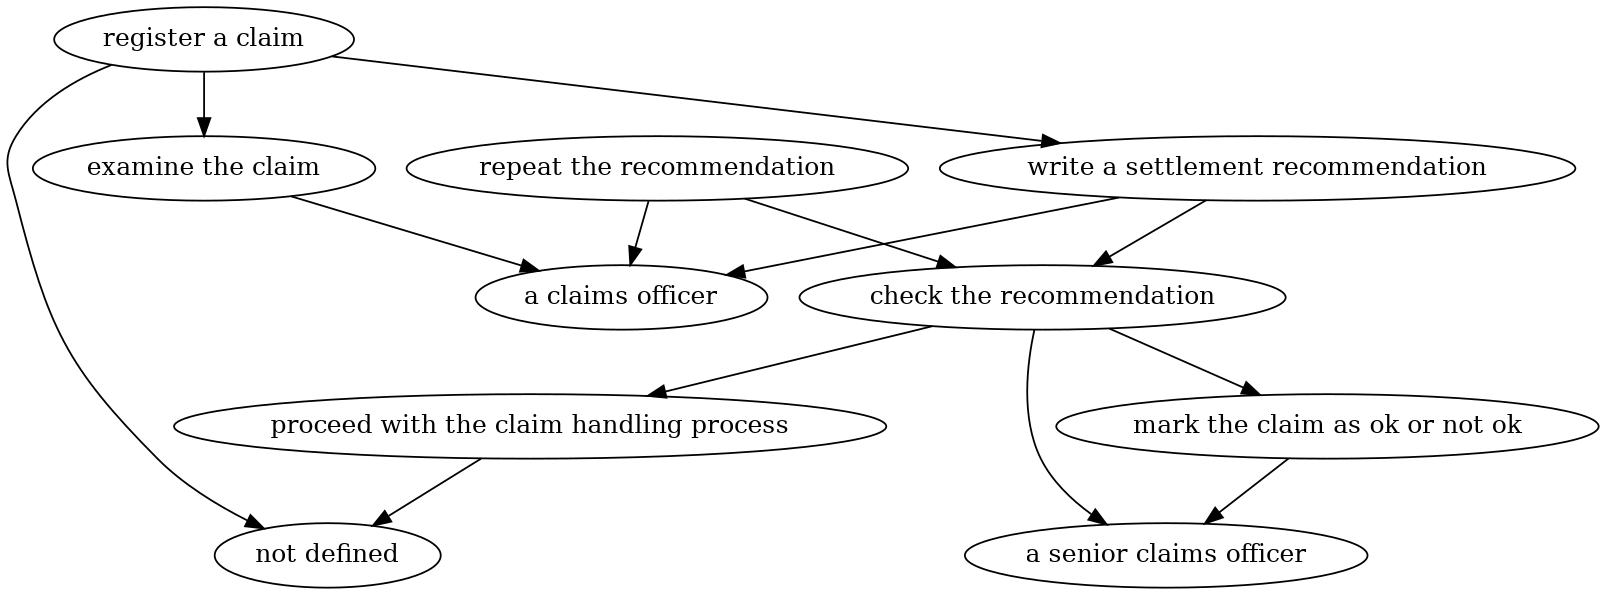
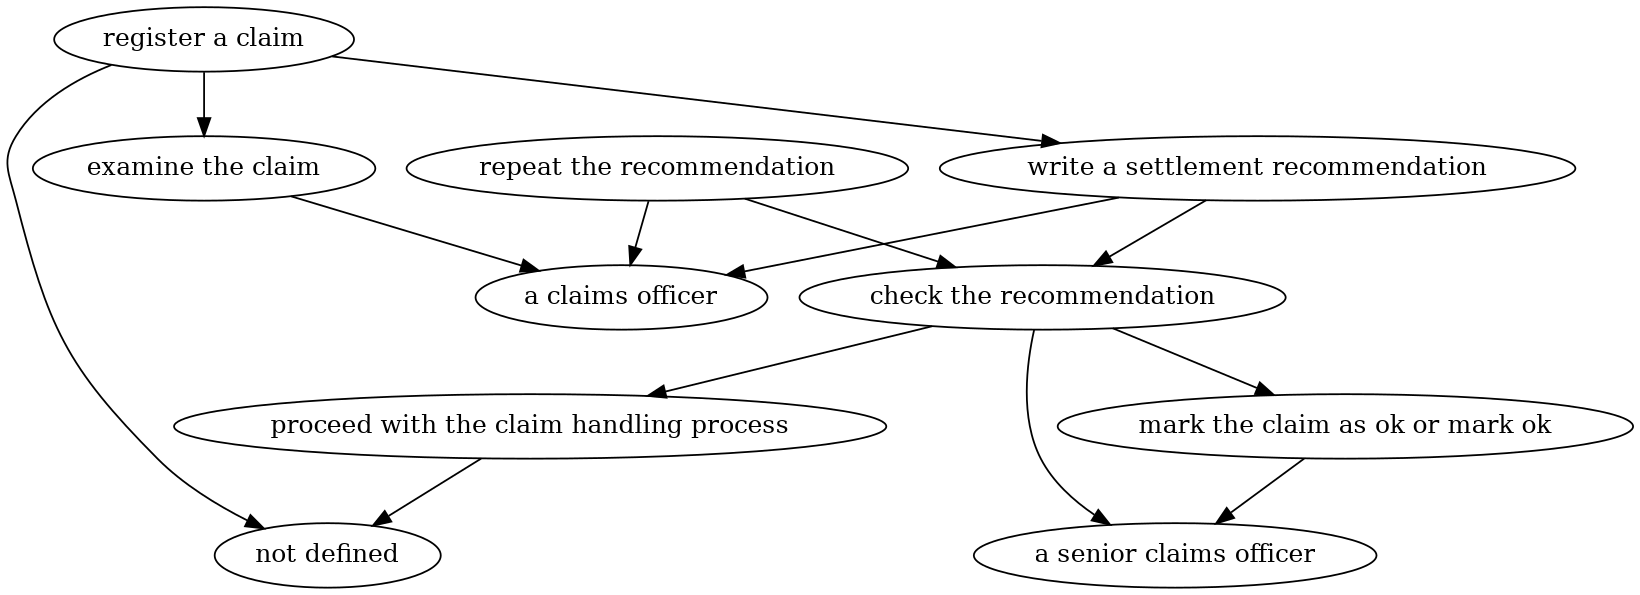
node "mark the claim as ok or not ok": label "mark the claim as ok or not ok" -> "mark the claim as ok or mark ok"
